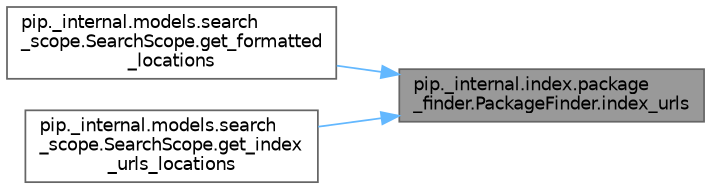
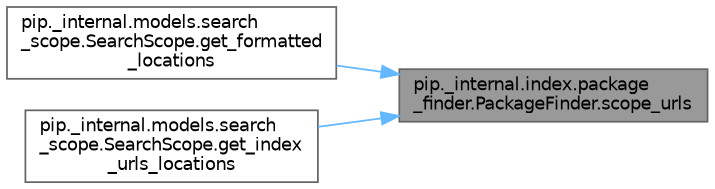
node "pip._internal.index.package _finder.PackageFinder.index_urls": label "pip._internal.index.package _finder.PackageFinder.index_urls" -> "pip._internal.index.package _finder.PackageFinder.scope_urls"
